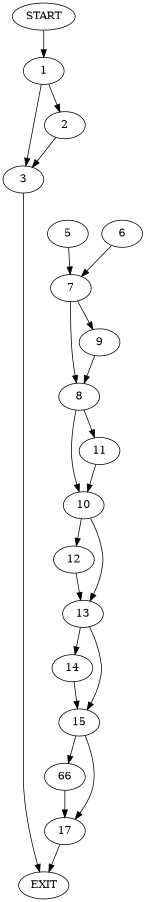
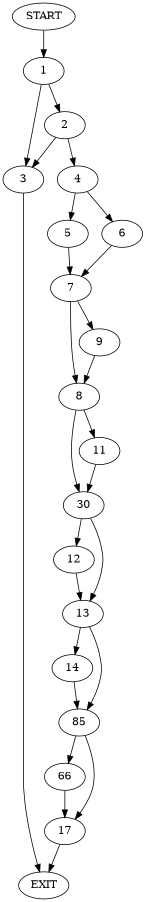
node "4": added
node "10": label "10" -> "30"
node "15": label "15" -> "85"
